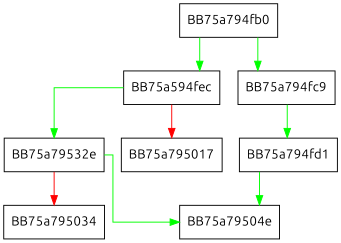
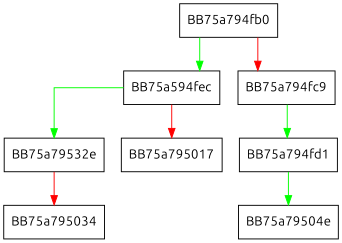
edge "BB75a794fb0" -> "BB75a794fc9": color green -> red
edge "BB75a79532e" -> "BB75a79504e": removed
